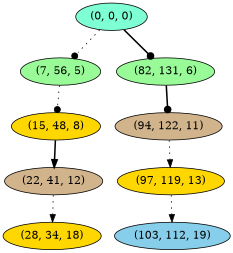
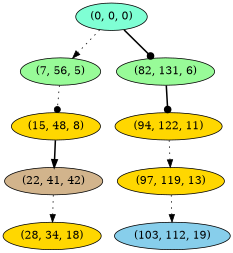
edge "(0, 0, 0)" -> "(7, 56, 5)": arrowhead dot -> normal
node "(94, 122, 11)": fillcolor tan -> gold
node "(22, 41, 12)": label "(22, 41, 12)" -> "(22, 41, 42)"
